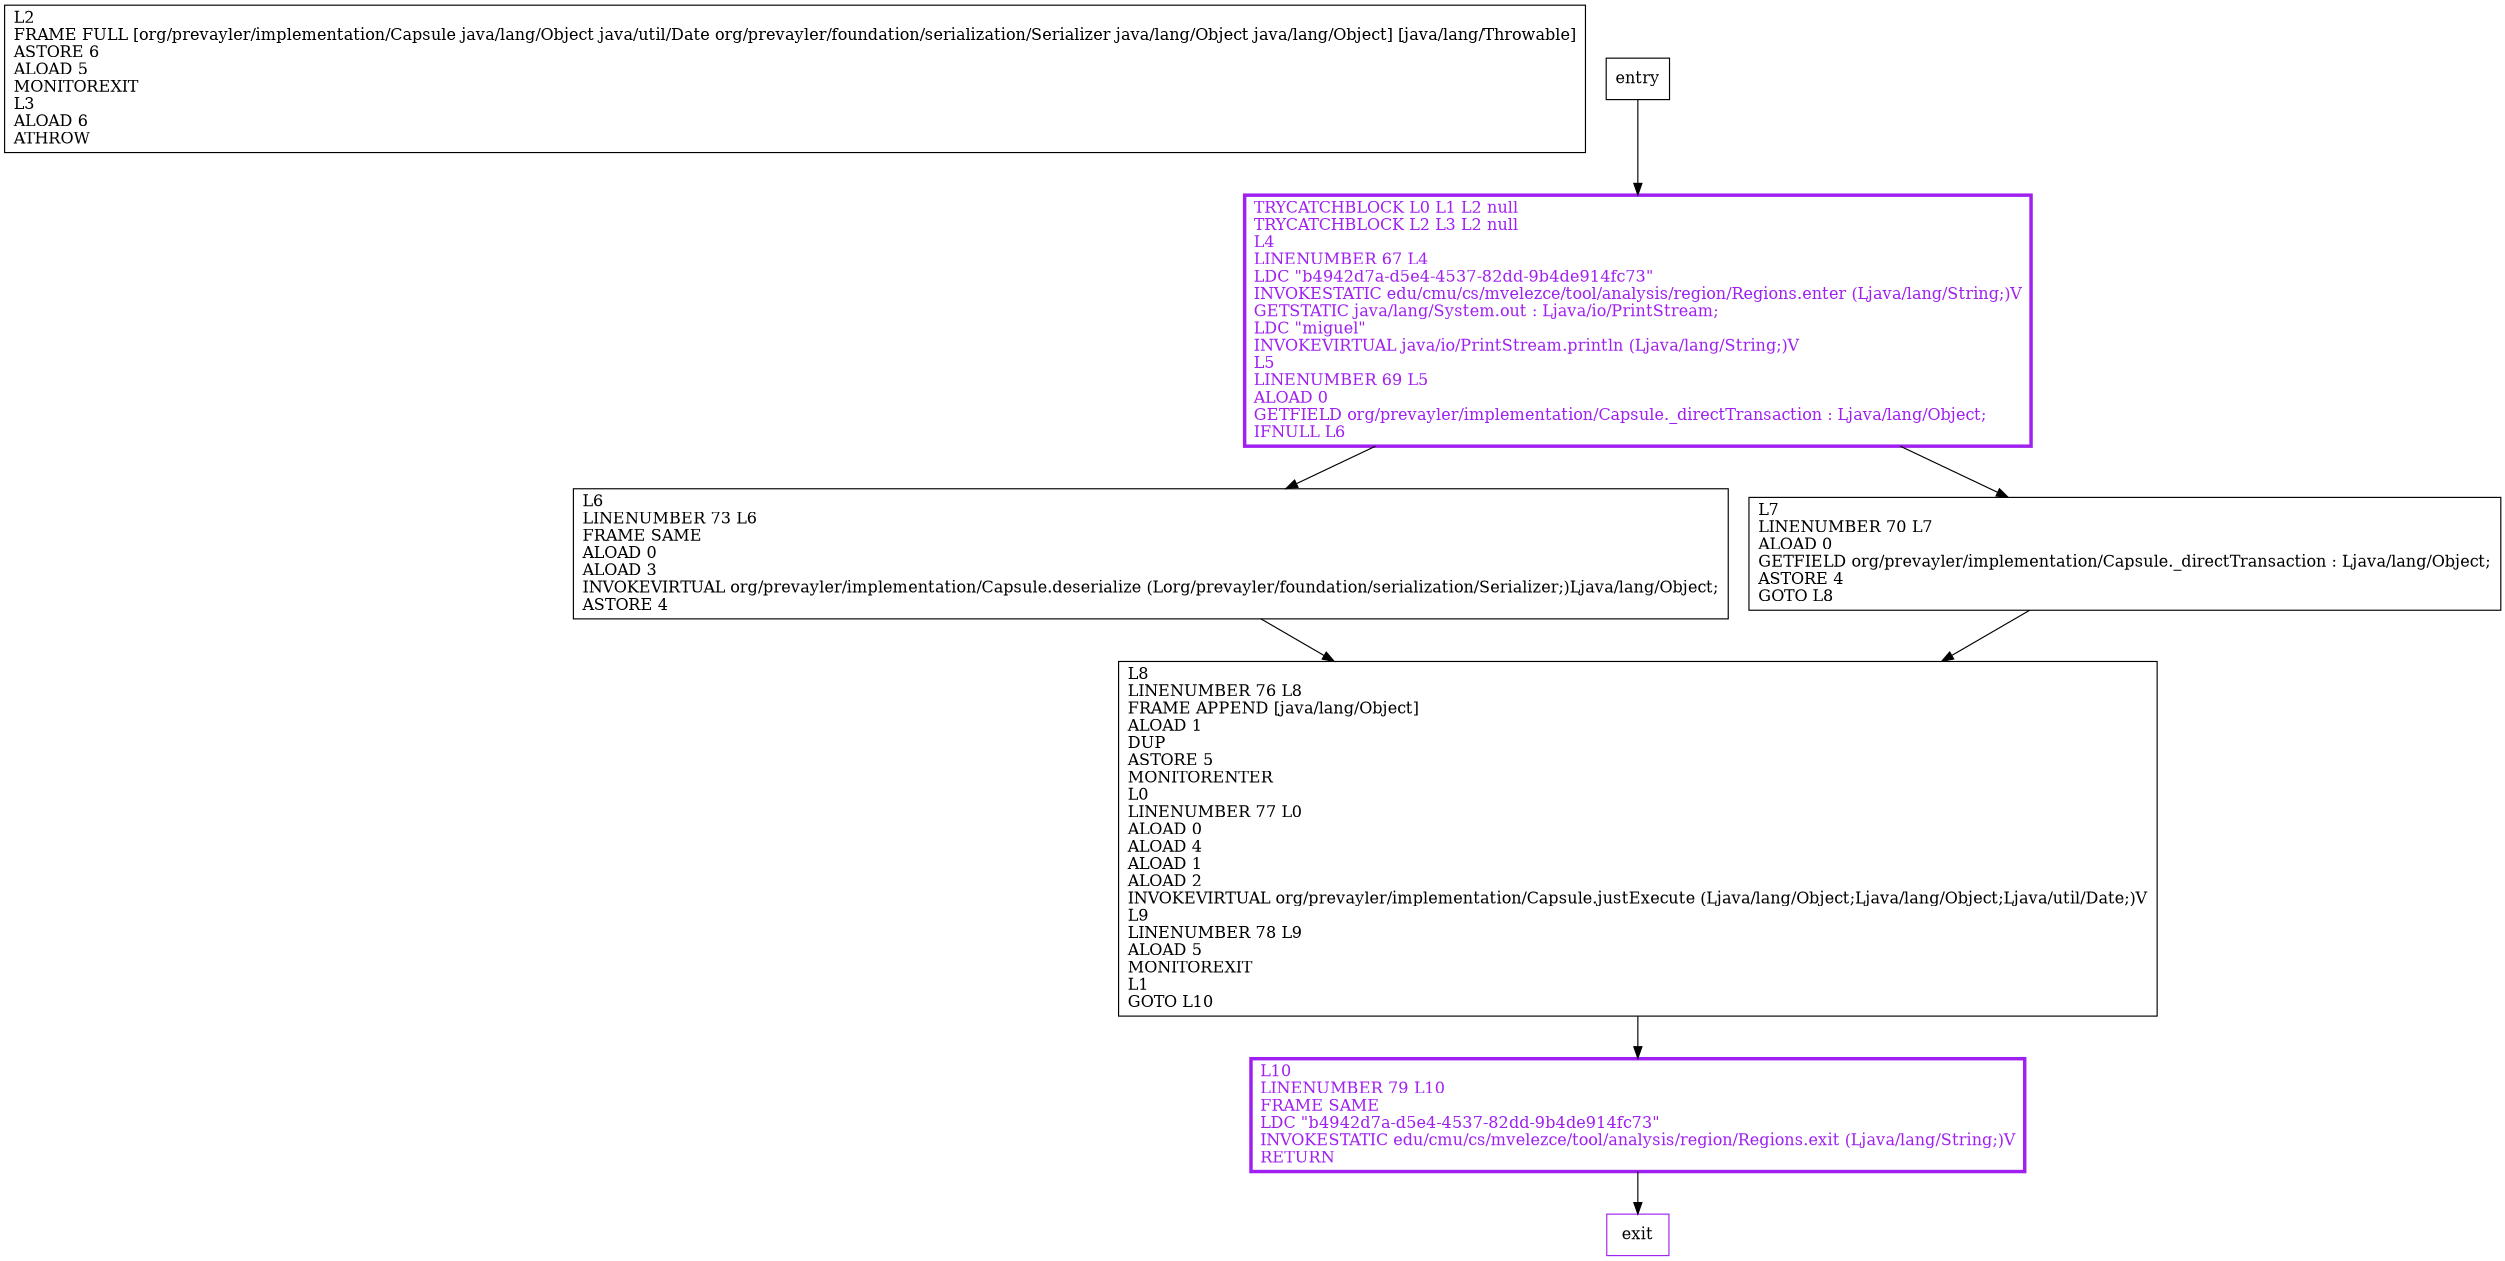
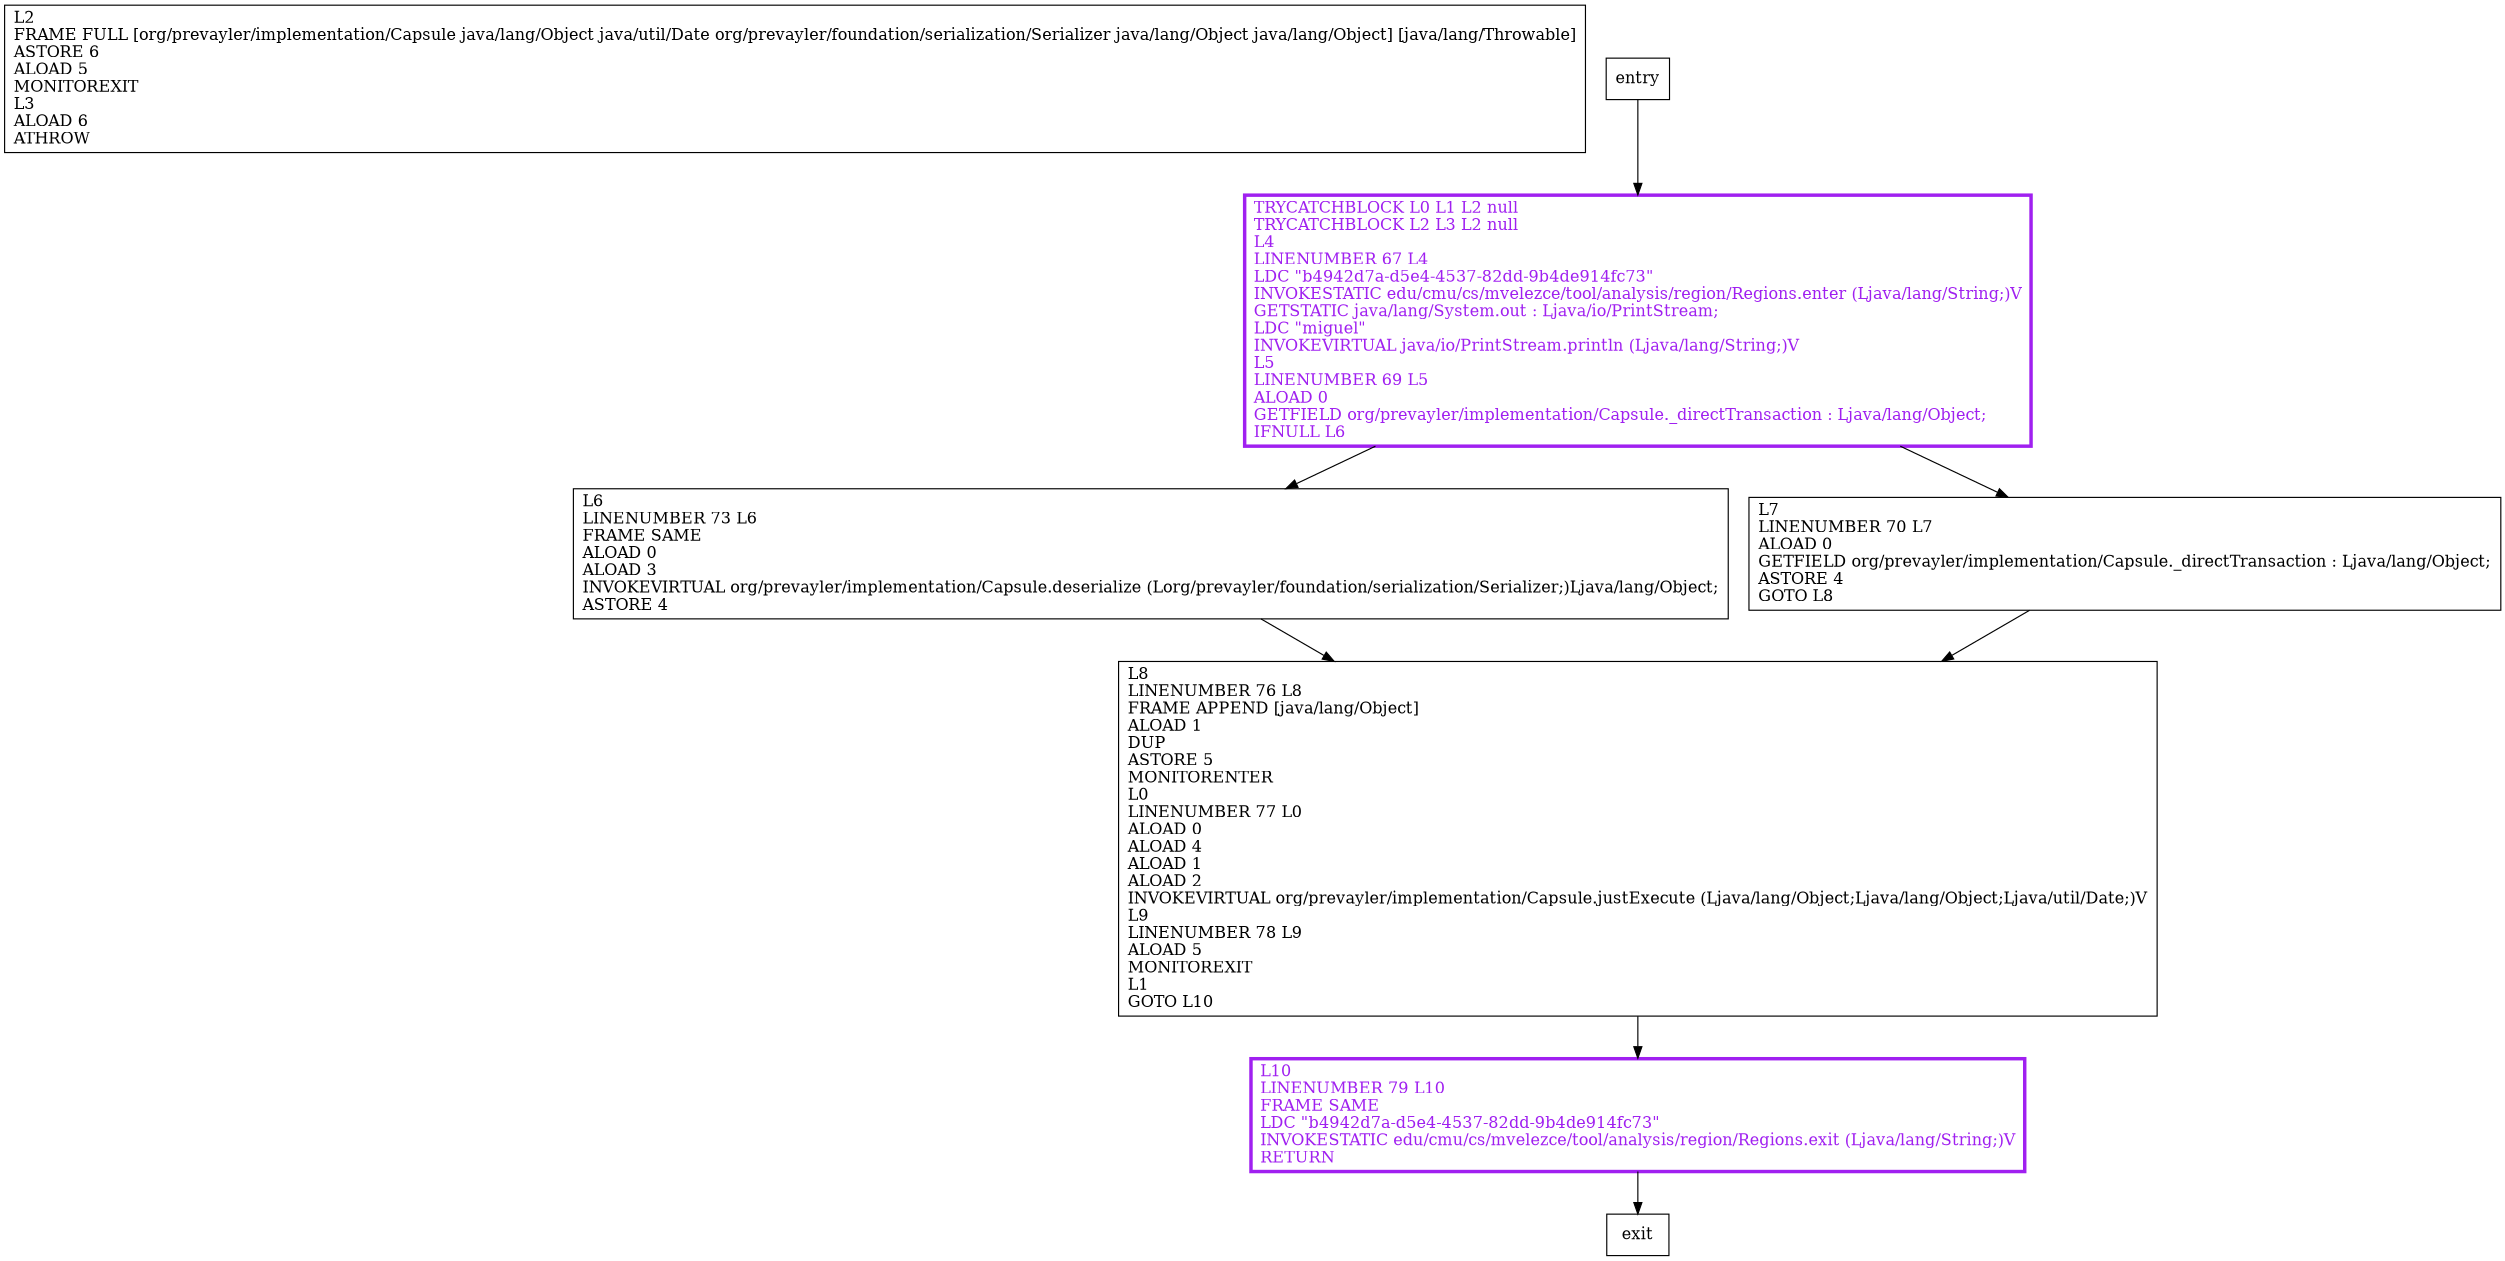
node "exit": color purple -> black
